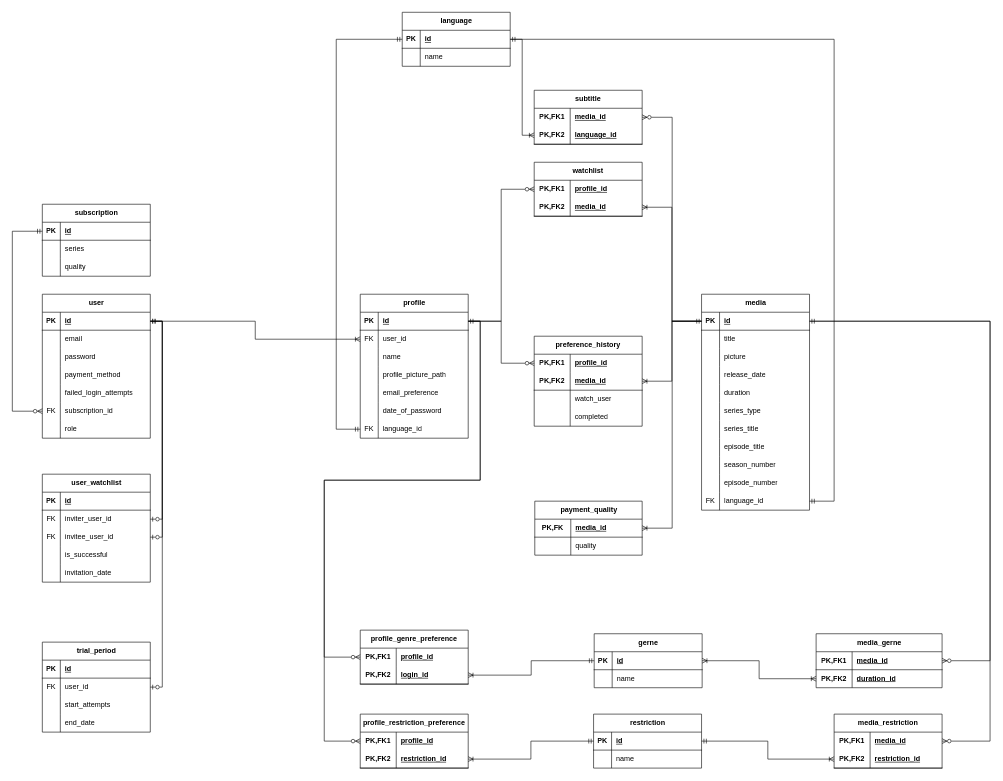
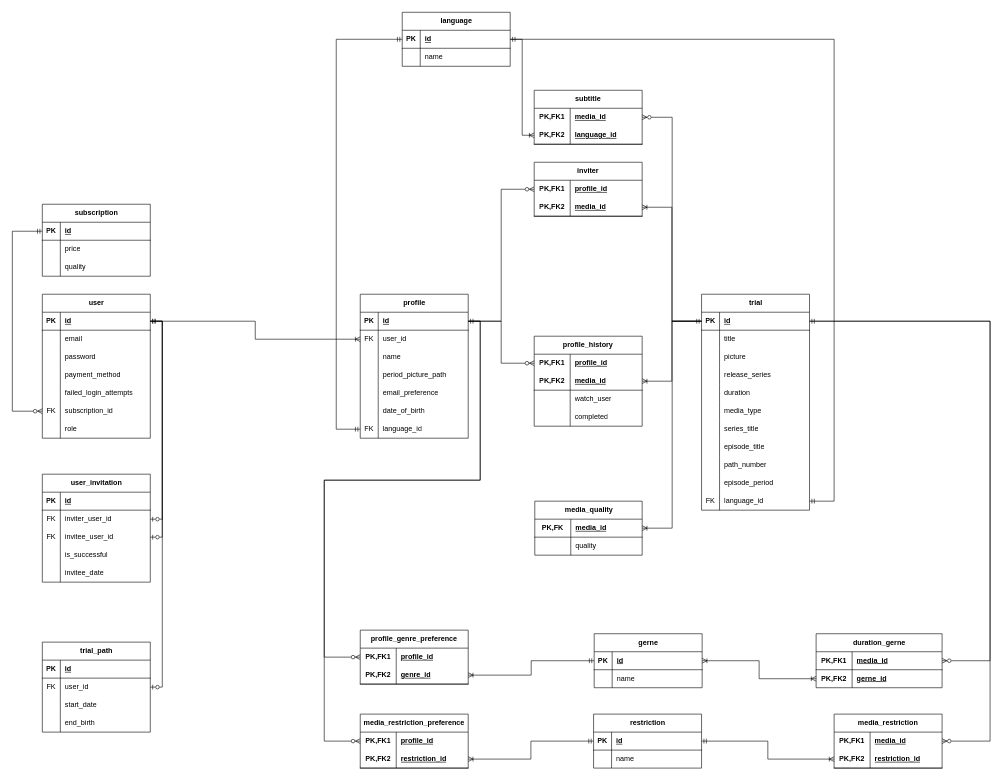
node "watchlist": label "watchlist" -> "inviter"
node "series": label "series" -> "price"
node "media": label "media" -> "trial"
node "preference_history": label "preference_history" -> "profile_history"
node "profile_picture_path": label "profile_picture_path" -> "period_picture_path"
node "release_date": label "release_date" -> "release_series"
node "date_of_password": label "date_of_password" -> "date_of_birth"
node "series_type": label "series_type" -> "media_type"
node "season_number": label "season_number" -> "path_number"
node "user_watchlist": label "user_watchlist" -> "user_invitation"
node "episode_number": label "episode_number" -> "episode_period"
node "payment_quality": label "payment_quality" -> "media_quality"
node "invitation_date": label "invitation_date" -> "invitee_date"
node "media_gerne": label "media_gerne" -> "duration_gerne"
node "trial_period": label "trial_period" -> "trial_path"
node "login_id": label "login_id" -> "genre_id"
node "duration_id": label "duration_id" -> "gerne_id"
node "start_attempts": label "start_attempts" -> "start_date"
node "end_date": label "end_date" -> "end_birth"
node "profile_restriction_preference": label "profile_restriction_preference" -> "media_restriction_preference"
